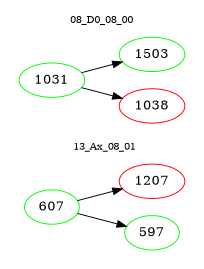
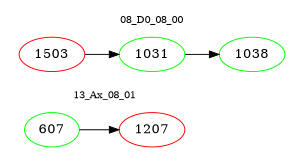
node "1503": color green -> red
edge "1031" -> "1503": reversed
node "1038": color red -> green
node "597": removed
